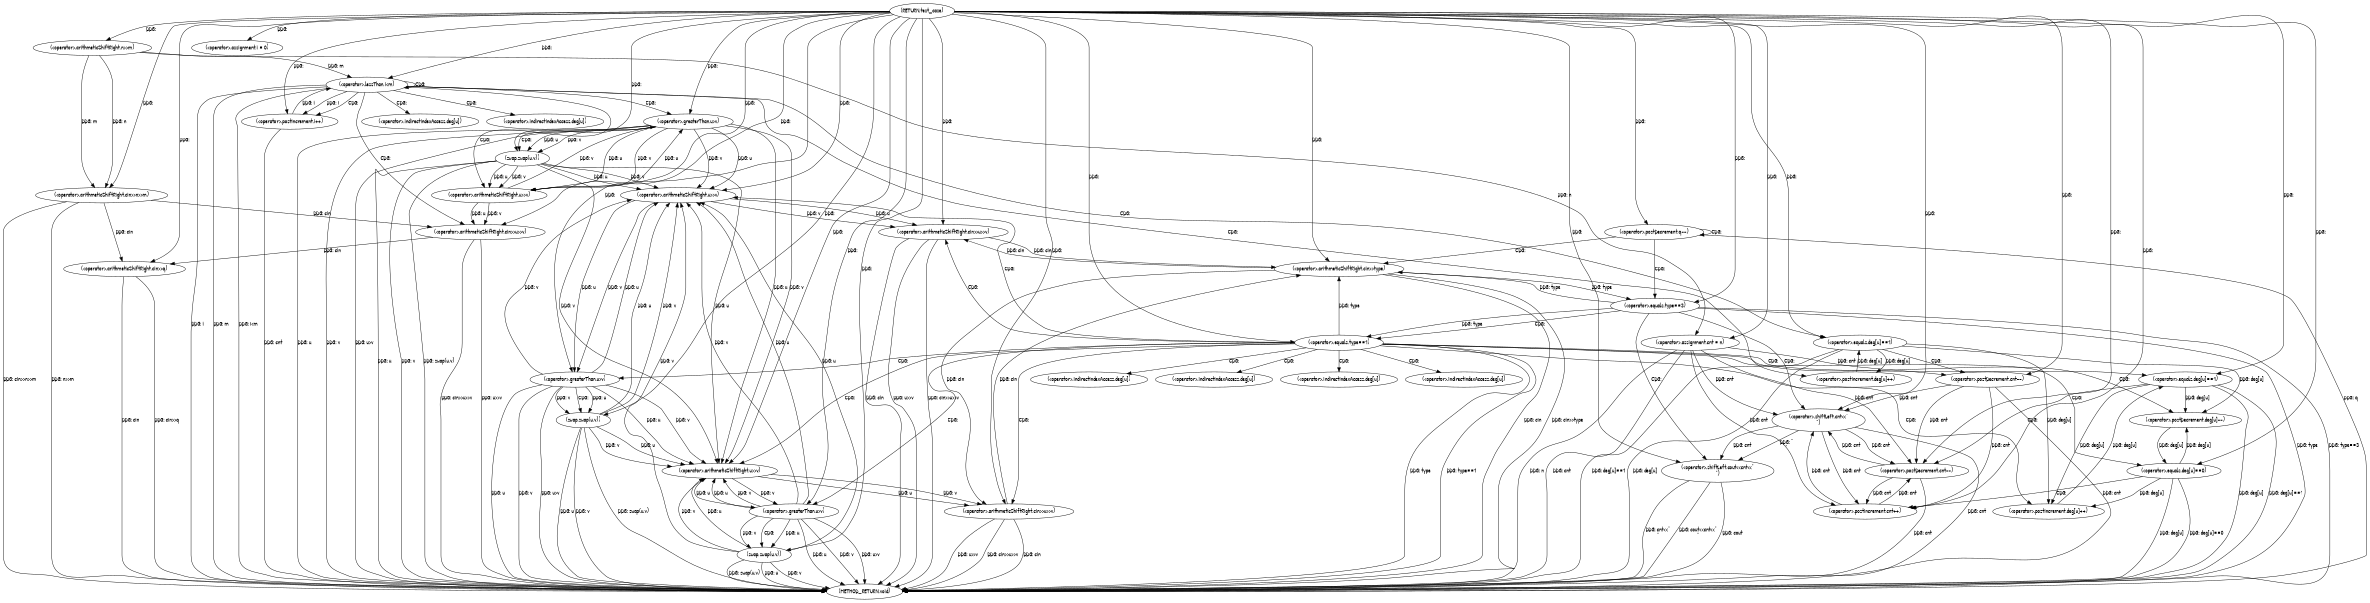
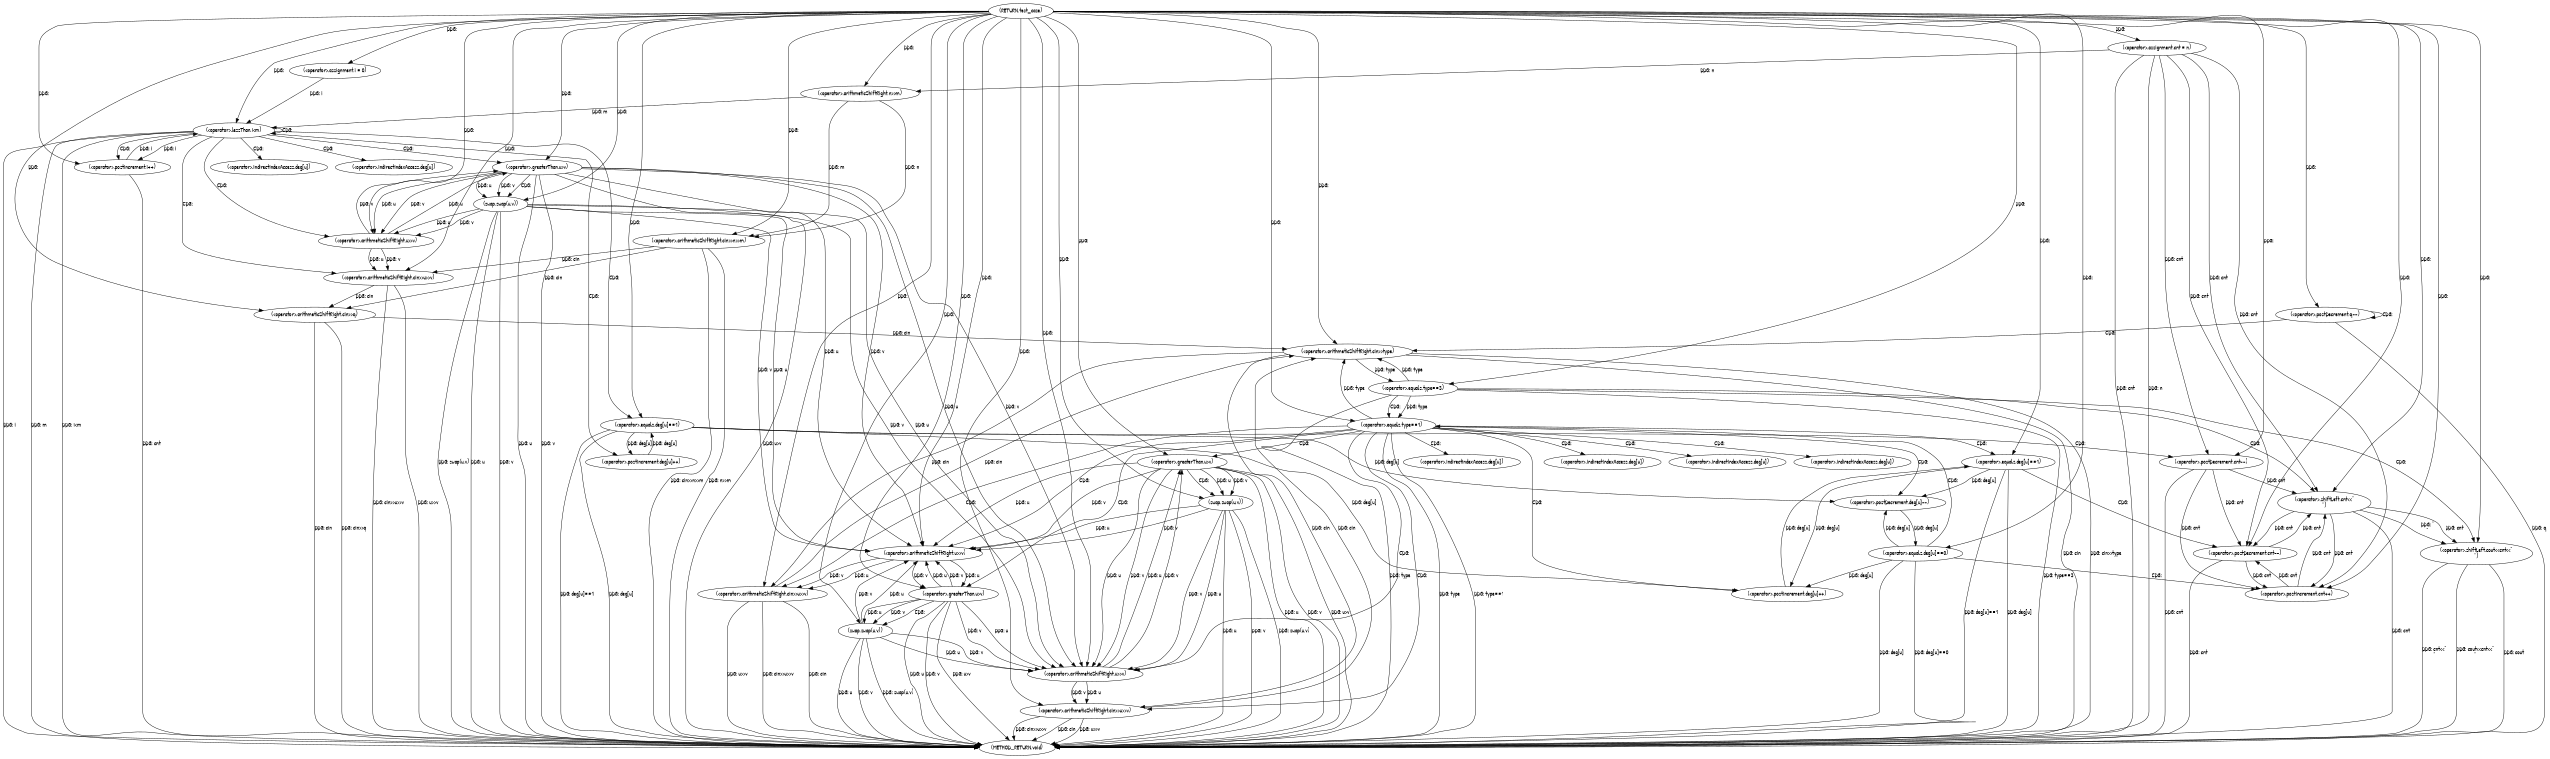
edge "(<operator>.assignment,i = 0)" -> "(<operator>.lessThan,i<m)": added, label "DDG: i"
edge "(<operator>.arithmeticShiftRight,n>>m)" -> "(<operator>.assignment,cnt = n)": reversed
edge "(<operator>.postDecrement,q--)" -> "(<operator>.equals,type==3)": removed, label "CDG:"
edge "(<operator>.arithmeticShiftRight,cin>>q)" -> "(<operator>.arithmeticShiftRight,cin>>type)": added, label "DDG: cin"
edge "(<operator>.equals,type==1)" -> "(<operator>.equals,deg[u]==0)": reversed
